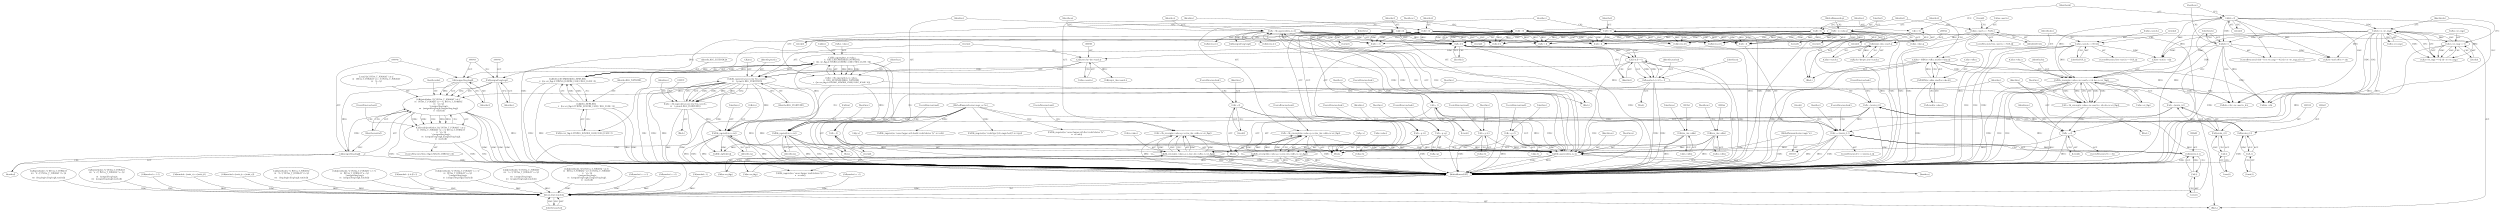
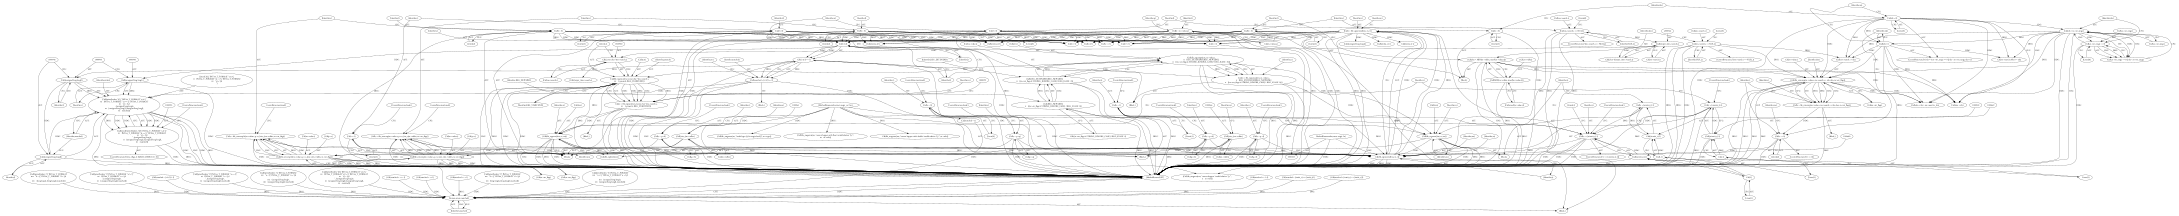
node "(MethodParameterIn,p)": label "(MethodParameterIn,p)" -> "(Identifier,p)"
edge "(Call,l = m->value.q)" -> "(Call,(m->str_flags & STRING_IGNORE_CASE) ? REG_ICASE : 0)": now "(Call,l = m->value.q)" -> "(Call,v == l)"
node "1000935": added
edge "(Call,matched = (v & l) == l)" -> "(Return,return matched;)": now "(Call,matched = (v & l) == l)" -> "(Call,matched = 1)"
